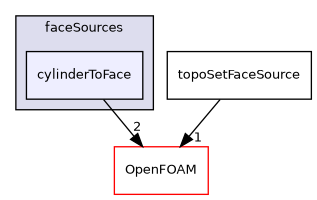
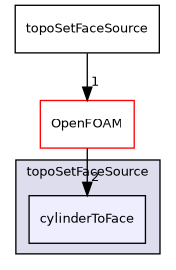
cluster "faceSources": label "faceSources" -> "topoSetFaceSource"
edge "cylinderToFace" -> "OpenFOAM": reversed
